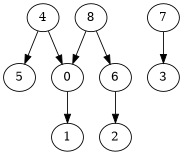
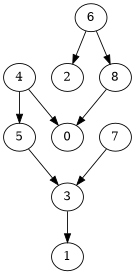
edge "8" -> "6": reversed
edge "0" -> "1": now "3" -> "1"
edge "5" -> "3": added
